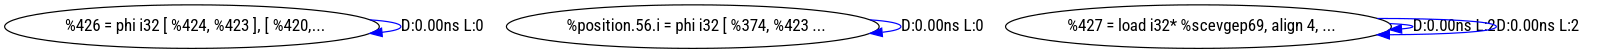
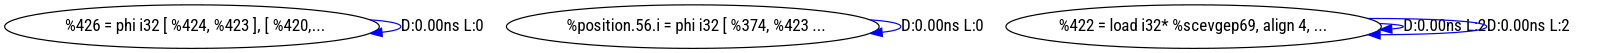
node "%427 = load i32* %scevgep69, align 4, ...": label "%427 = load i32* %scevgep69, align 4, ..." -> "%422 = load i32* %scevgep69, align 4, ..."
